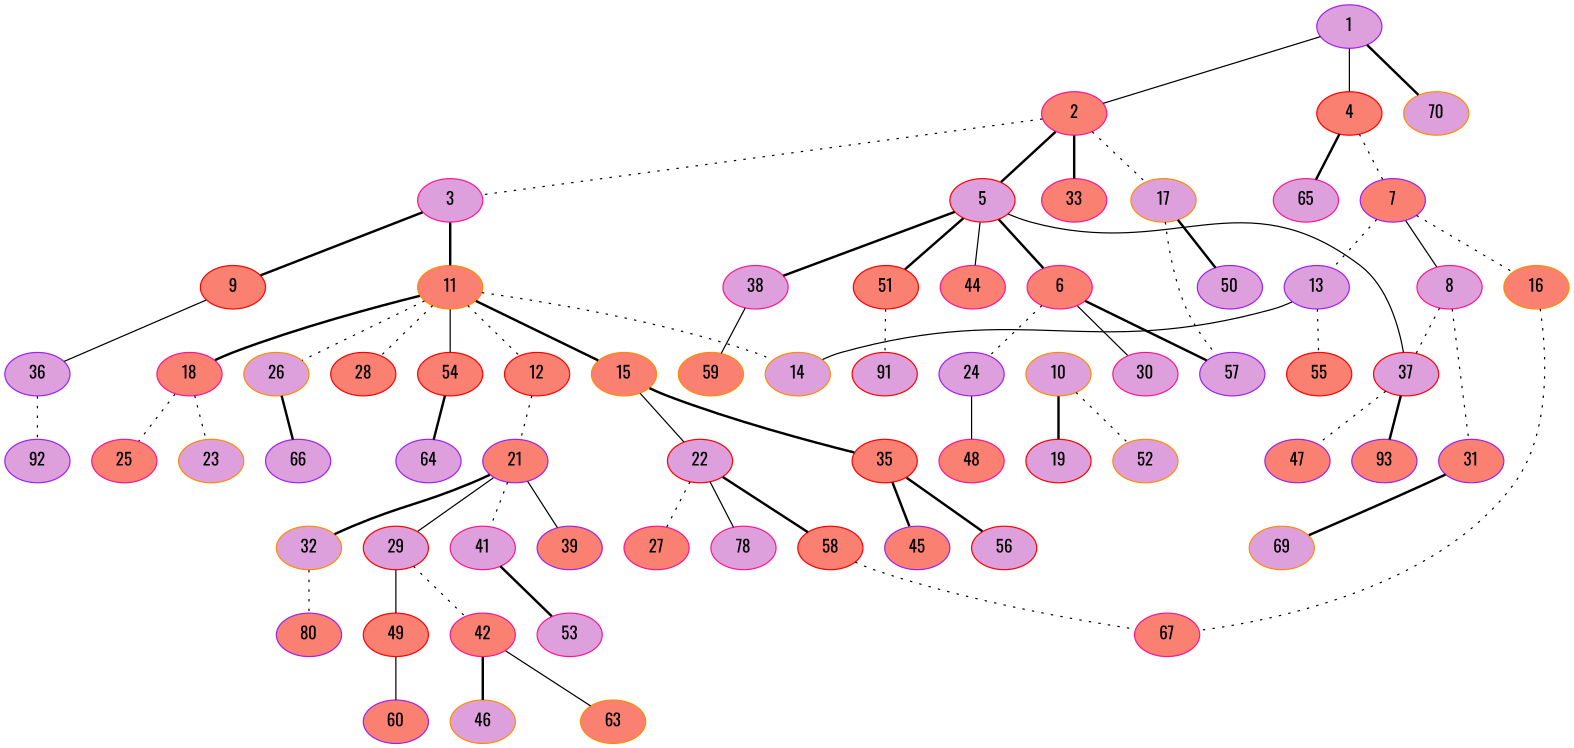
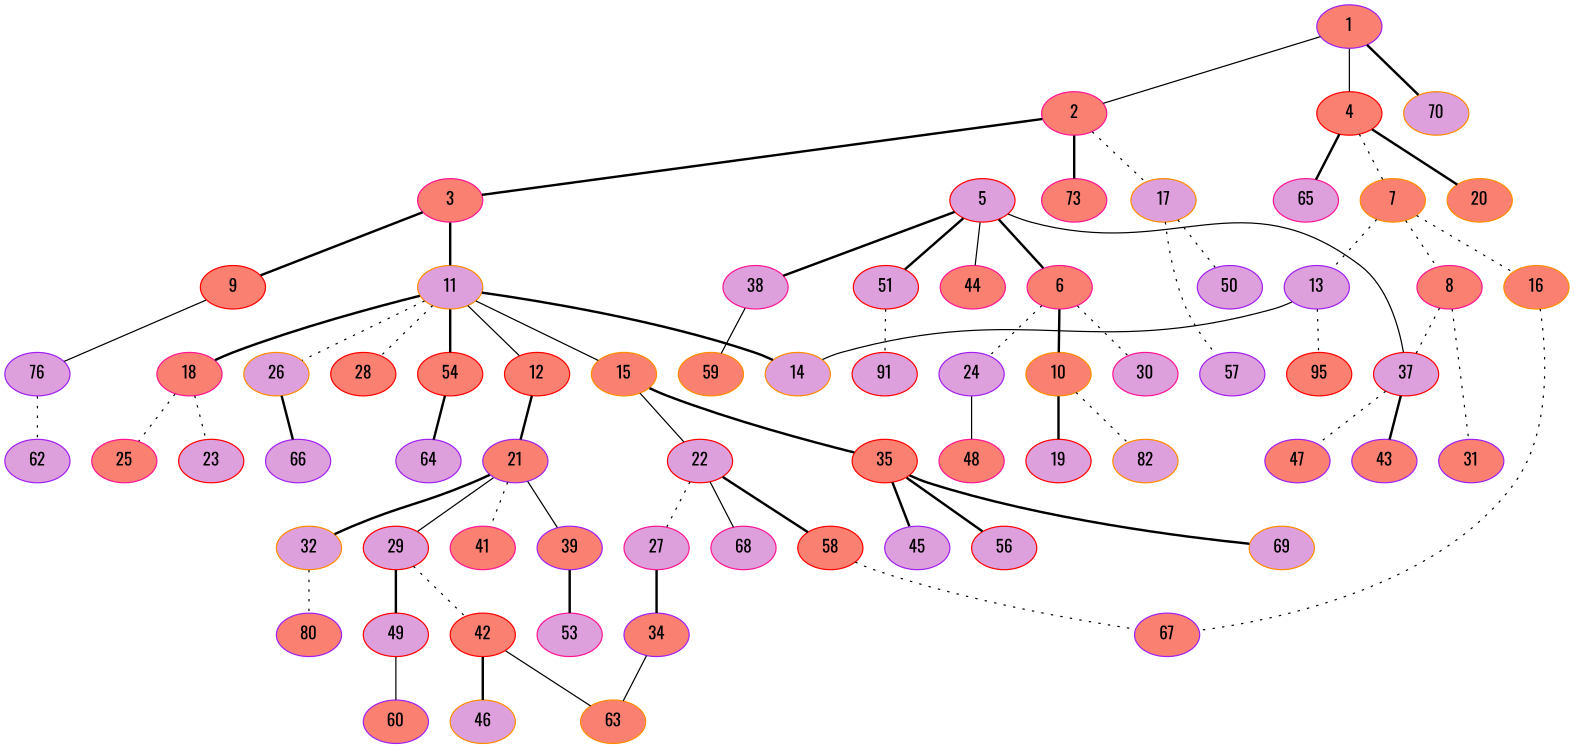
node "1": fillcolor plum -> salmon
edge "2" -- "3": style dotted -> bold
edge "2" -- "5": removed
node "3": fillcolor plum -> salmon
node "33": label "33" -> "73"
node "7": color purple -> darkorange
node "20": added
edge "17" -- "50": style bold -> dotted
edge "7" -- "8": style solid -> dotted
node "11": fillcolor salmon -> plum
node "51": fillcolor salmon -> plum
node "8": fillcolor plum -> salmon
edge "11" -- "14": style dotted -> bold
edge "6" -- "30": style solid -> dotted
edge "6" -- "57": now "6" -- "10"
edge "11" -- "54": style solid -> bold
edge "11" -- "12": style dotted -> solid
edge "11" -- "15": style bold -> solid
node "36": label "36" -> "76"
node "10": fillcolor plum -> salmon
node "55": label "55" -> "95"
edge "12" -- "21": style dotted -> bold
node "92": label "92" -> "62"
node "23": color darkorange -> red
node "52": label "52" -> "82"
node "93": label "93" -> "43"
edge "31" -- "69": now "35" -- "69"
node "41": fillcolor plum -> salmon
node "27": fillcolor salmon -> plum
node "78": label "78" -> "68"
node "45": fillcolor salmon -> plum
edge "41" -- "53": now "39" -- "53"
edge "29" -- "49": style solid -> bold
node "49": fillcolor salmon -> plum
node "42": color deeppink -> red
node "34": added
node "67": color deeppink -> purple
